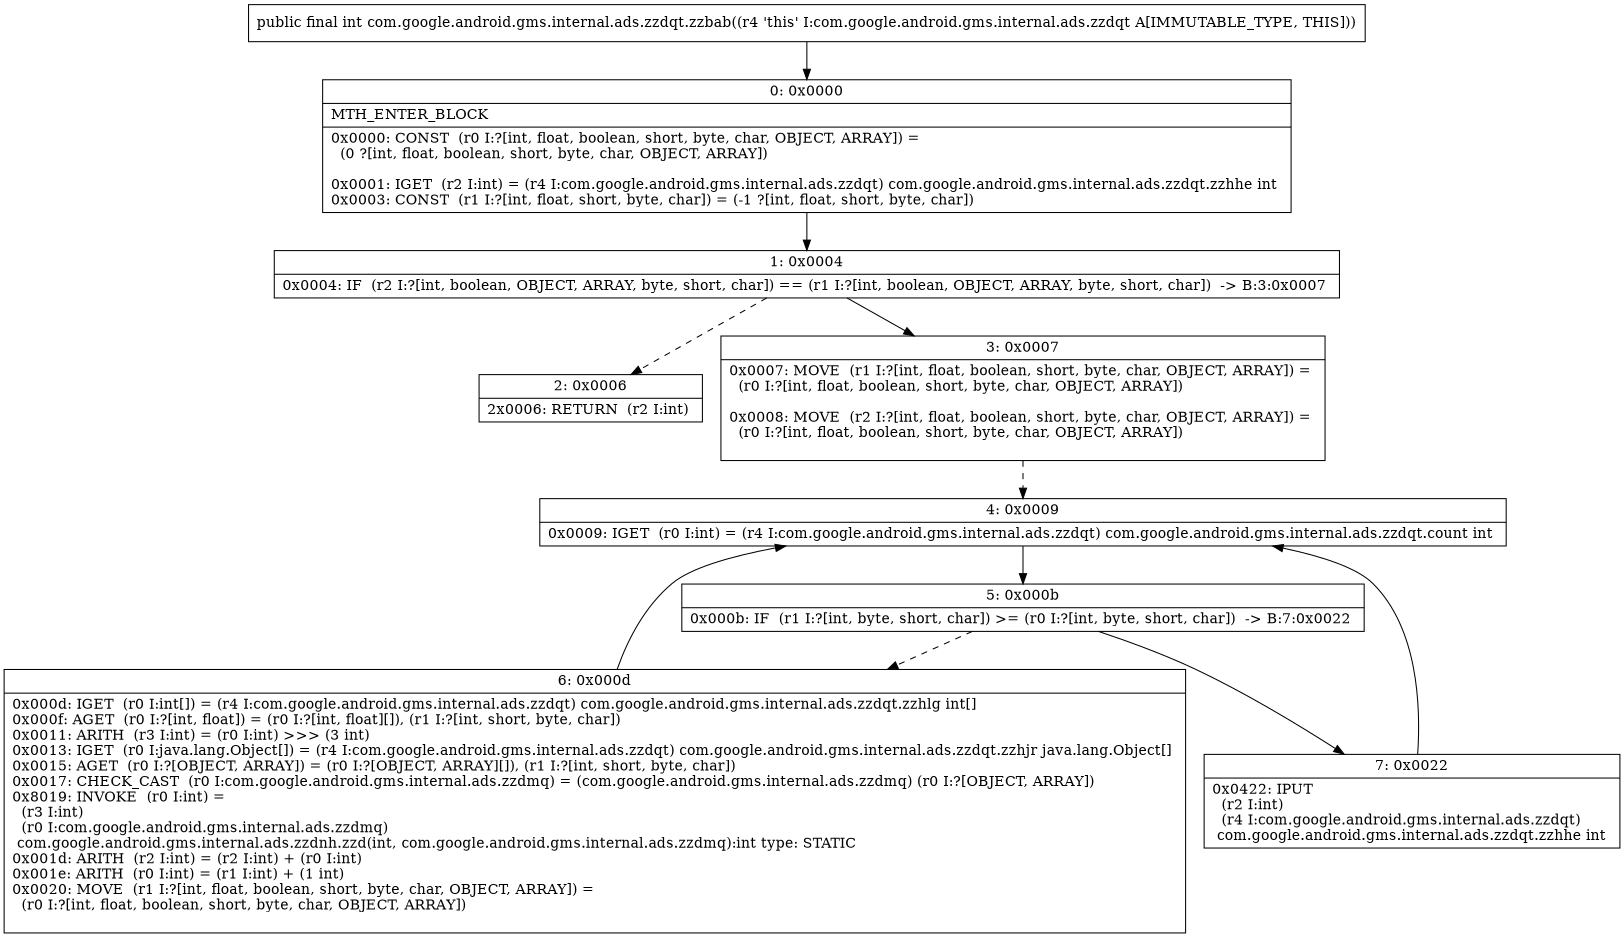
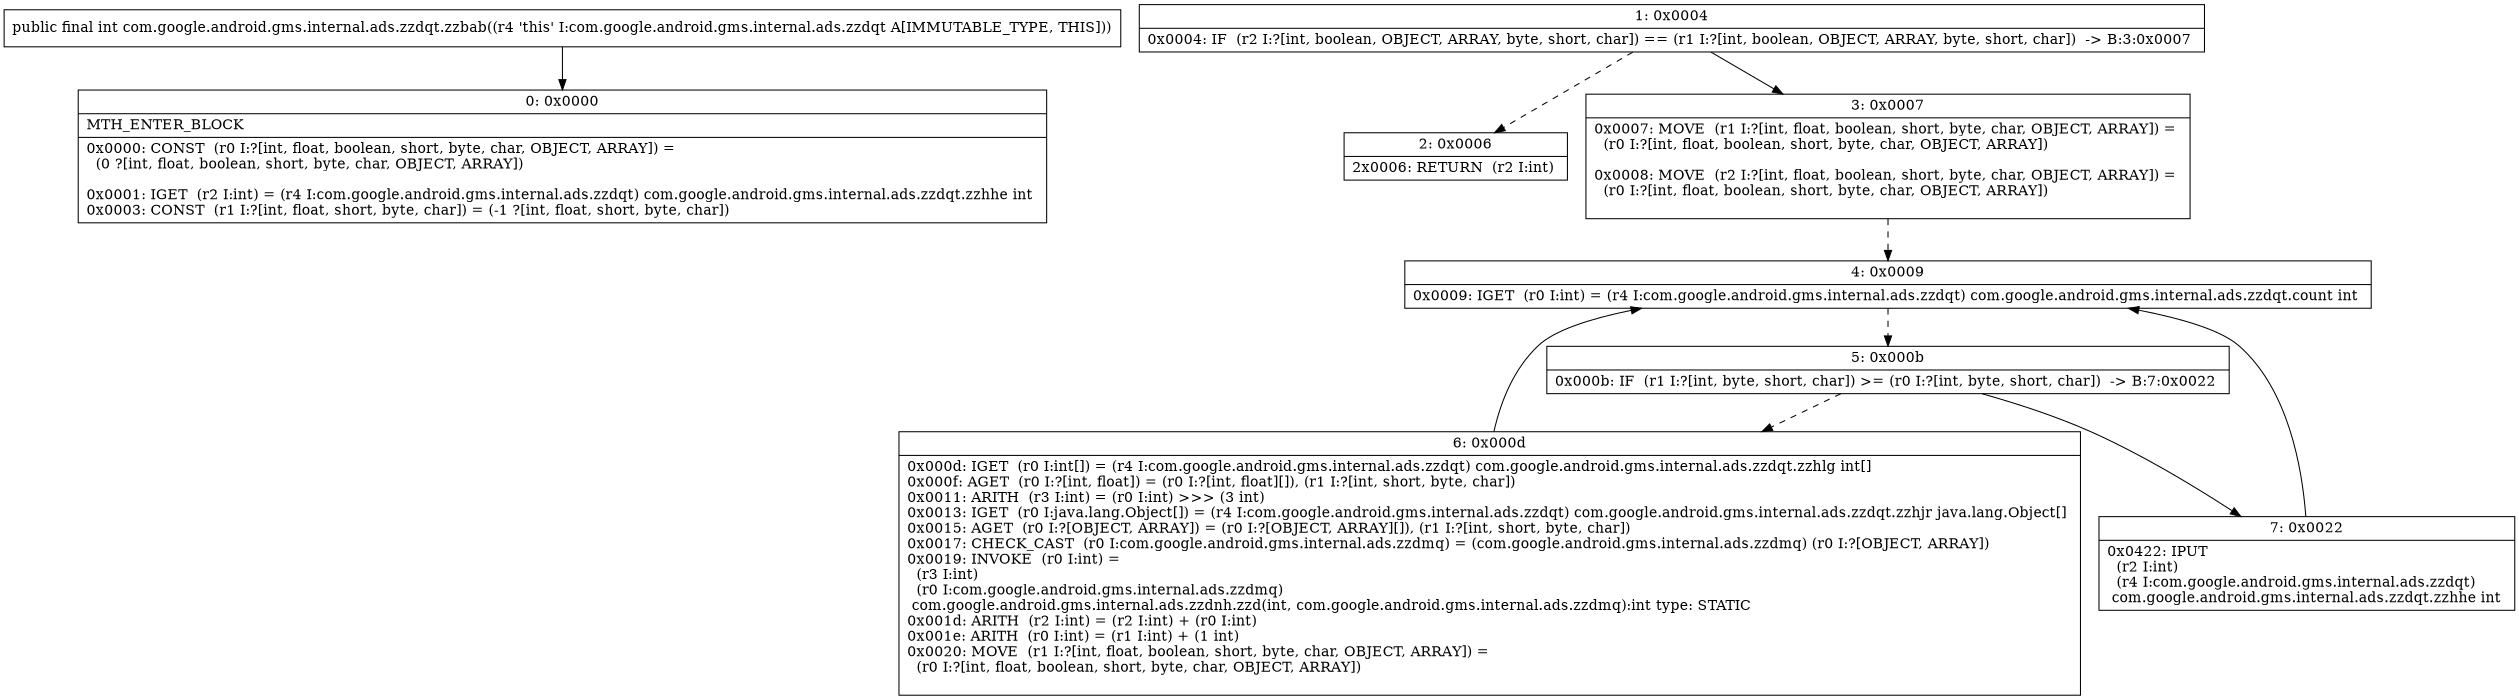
edge "0: 0x0000" -> "1: 0x0004": removed
edge "4: 0x0009" -> "5: 0x000b": style solid -> dashed
node "6: 0x000d": text "0x8019: INVOKE  (r0 I:int) =" -> "0x0019: INVOKE  (r0 I:int) ="
